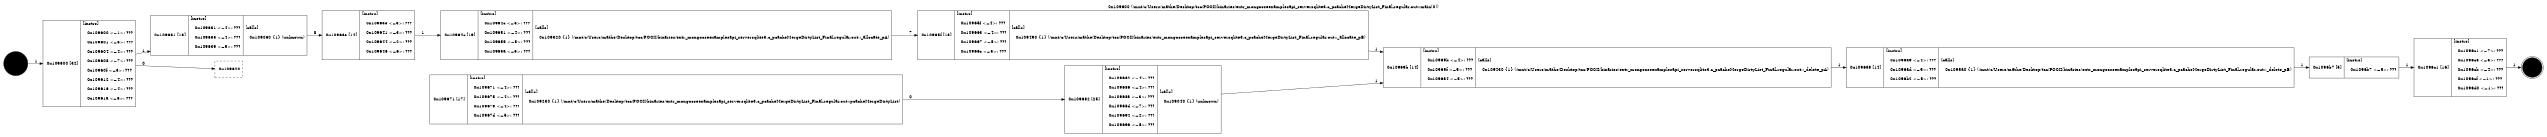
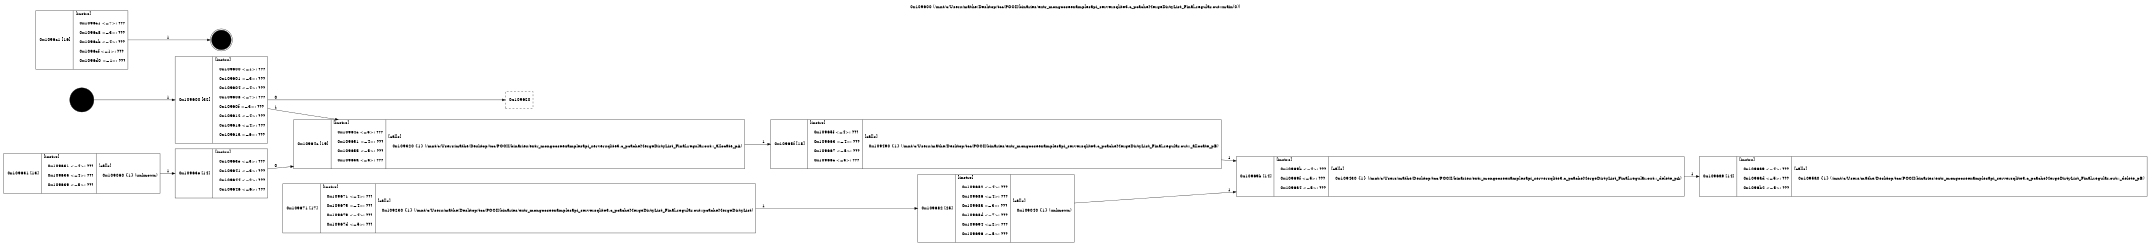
edge "0x109631 [13]" -> "0x10963e [14]": label " 8" -> " 1"
edge "0x10963e [14]" -> "0x10964c [19]": label " 1" -> " 0"
edge "0x10964c [19]" -> "0x10965f [18]": label " 7" -> " 1"
edge "0x109600 [32]" -> "0x109631 [13]": now "0x109600 [32]" -> "0x10964c [19]"
node "0x1096b7 [5]": removed
edge "0x109671 [17]" -> "0x109682 [25]": label " 0" -> " 1"
